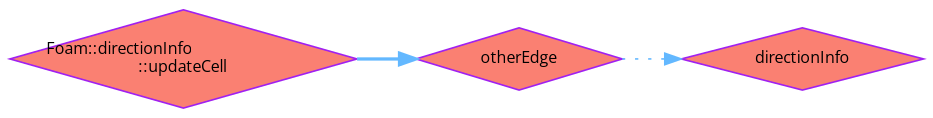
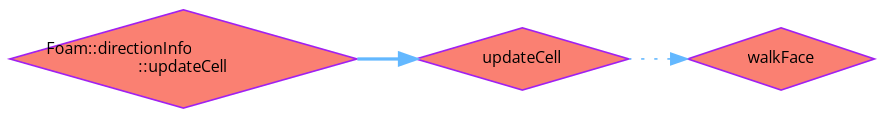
node "otherEdge": label "otherEdge" -> "updateCell"
node "directionInfo": label "directionInfo" -> "walkFace"
